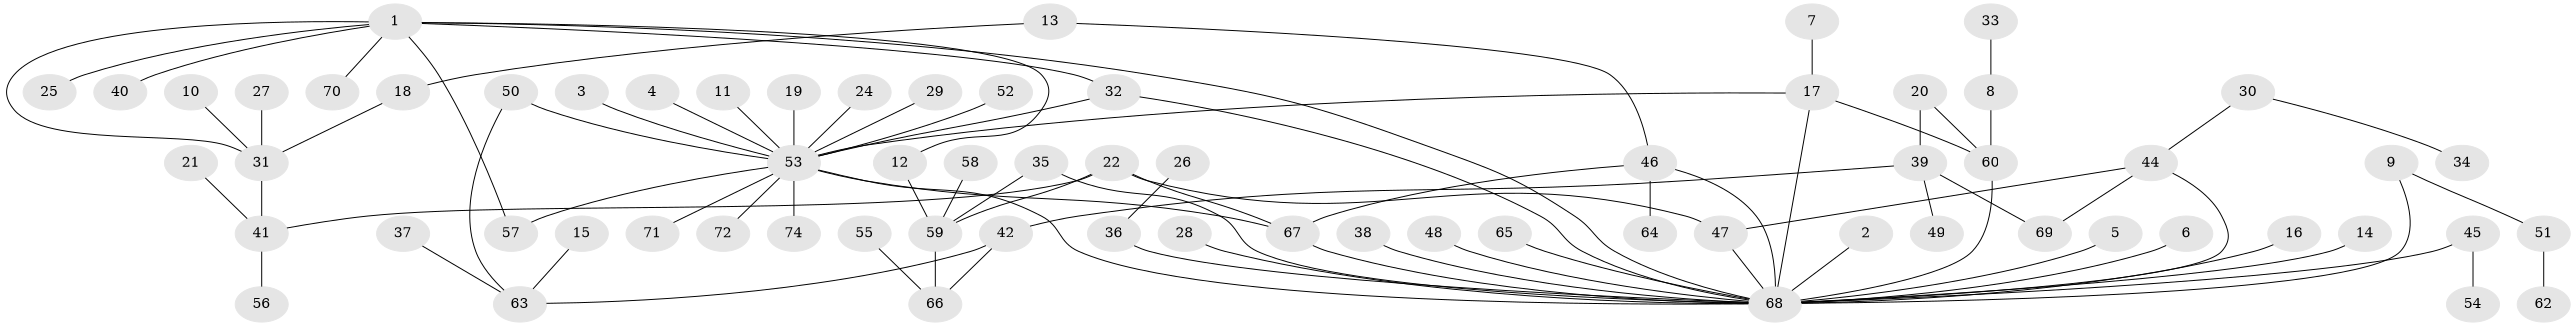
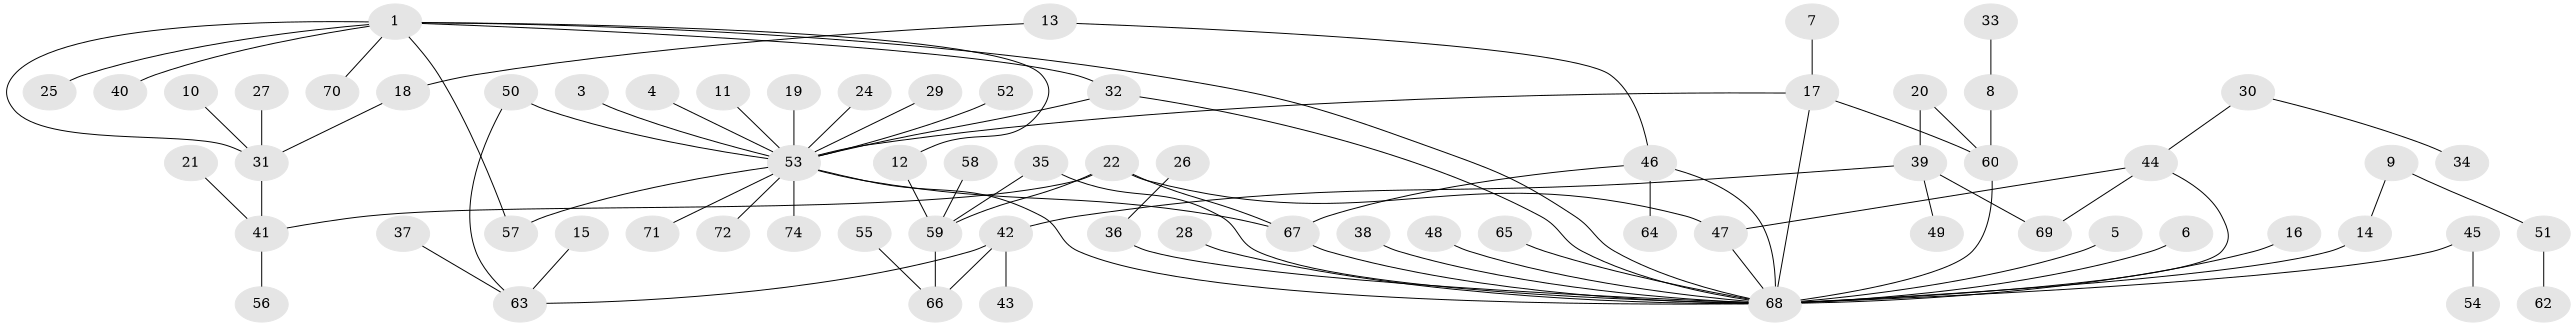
node "2": removed
edge "9" -- "68": now "9" -- "14"
node "43": added
